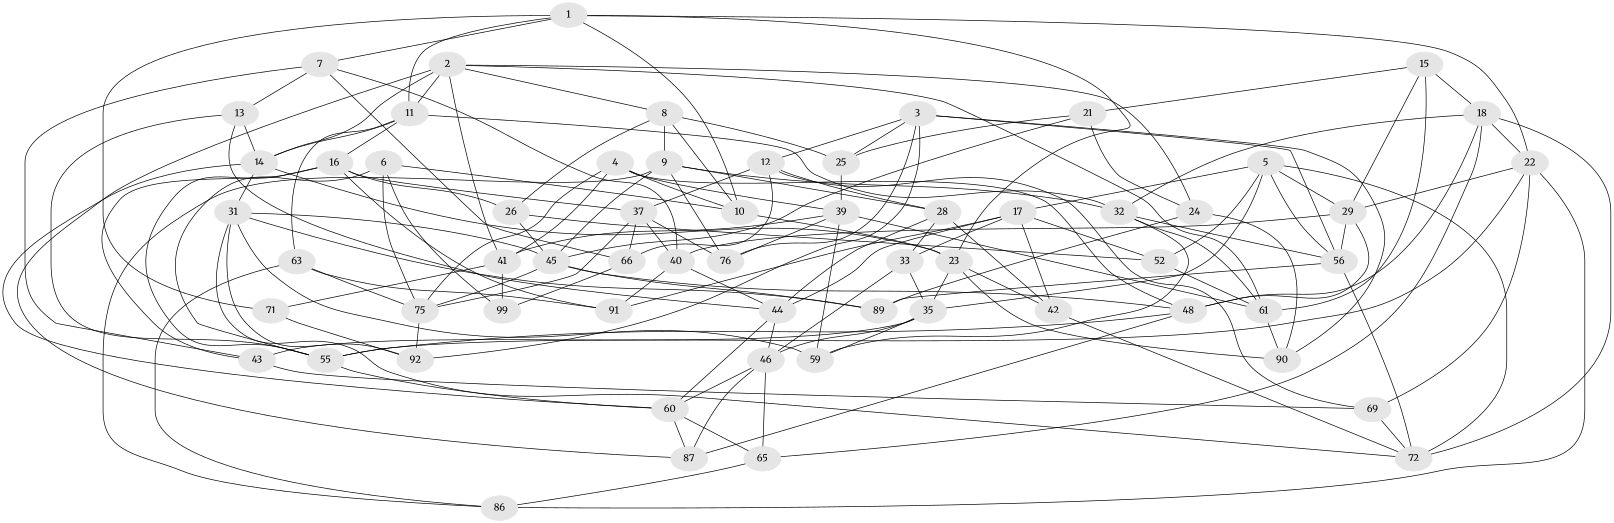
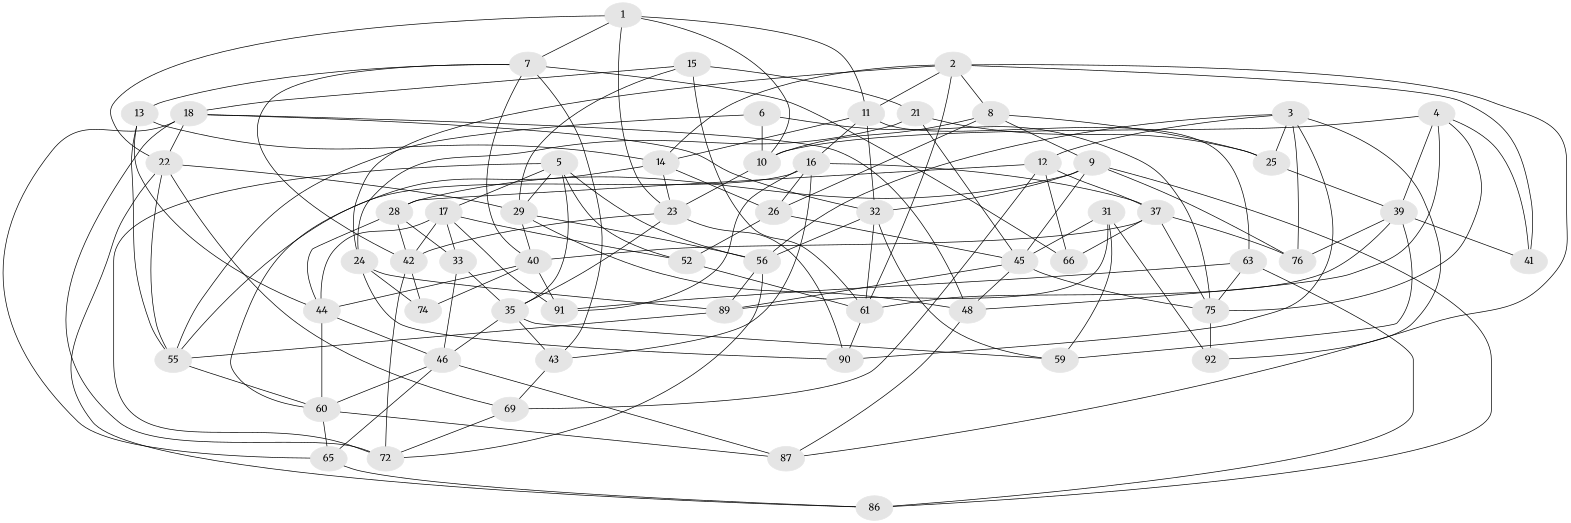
edge "7" -- "42": added
edge "14" -- "31": now "14" -- "26"
node "71": removed
node "74": added
node "99": removed
edge "48" -- "55": now "89" -- "55"
edge "31" -- "72": removed
